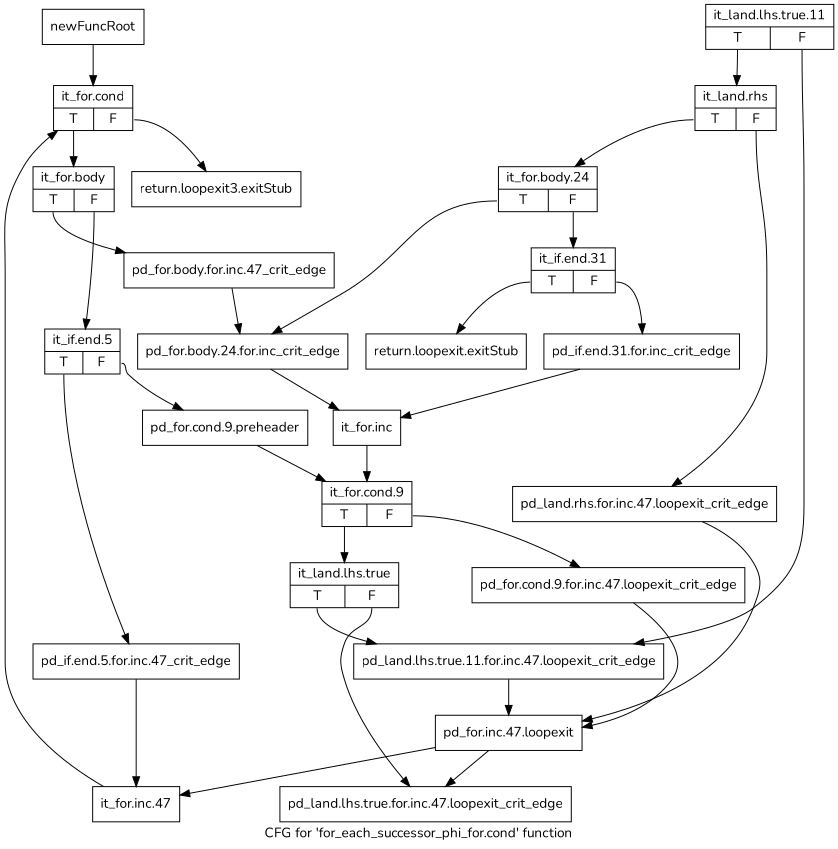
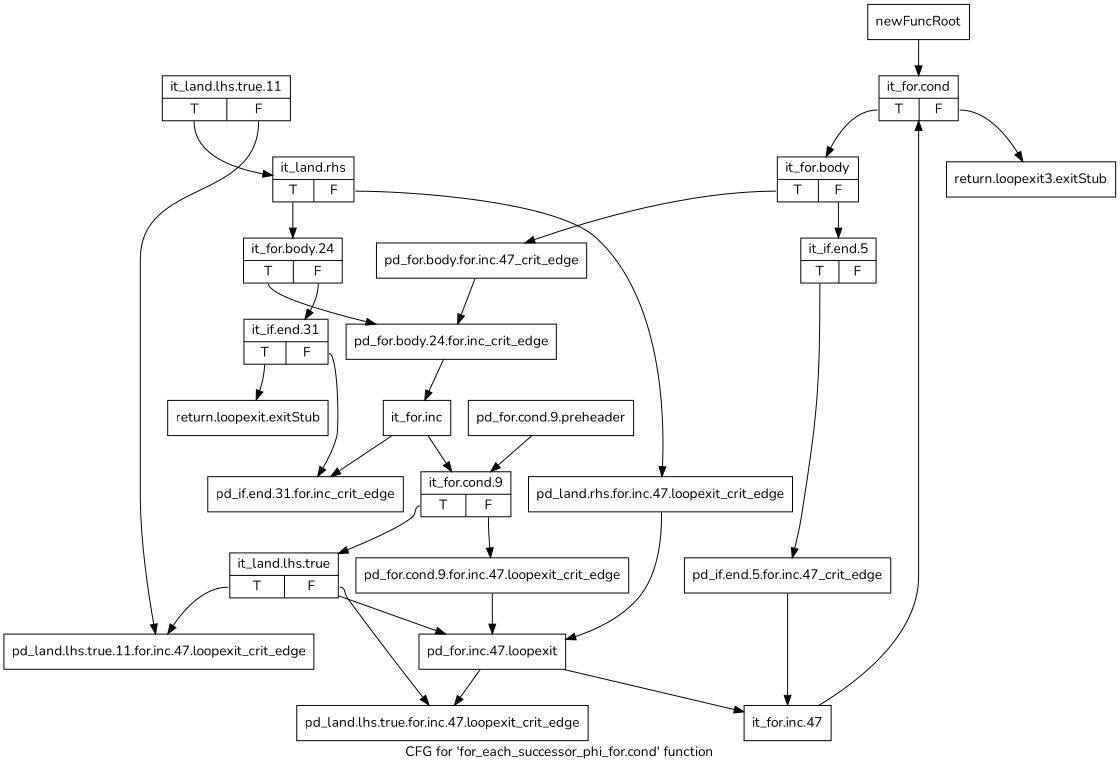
edge "it_if.end.5" -> "pd_for.cond.9.preheader": removed
edge "pd_if.end.31.for.inc_crit_edge" -> "it_for.inc": reversed
edge "pd_land.lhs.true.11.for.inc.47.loopexit_crit_edge" -> "pd_for.inc.47.loopexit": now "it_land.lhs.true" -> "pd_for.inc.47.loopexit"
